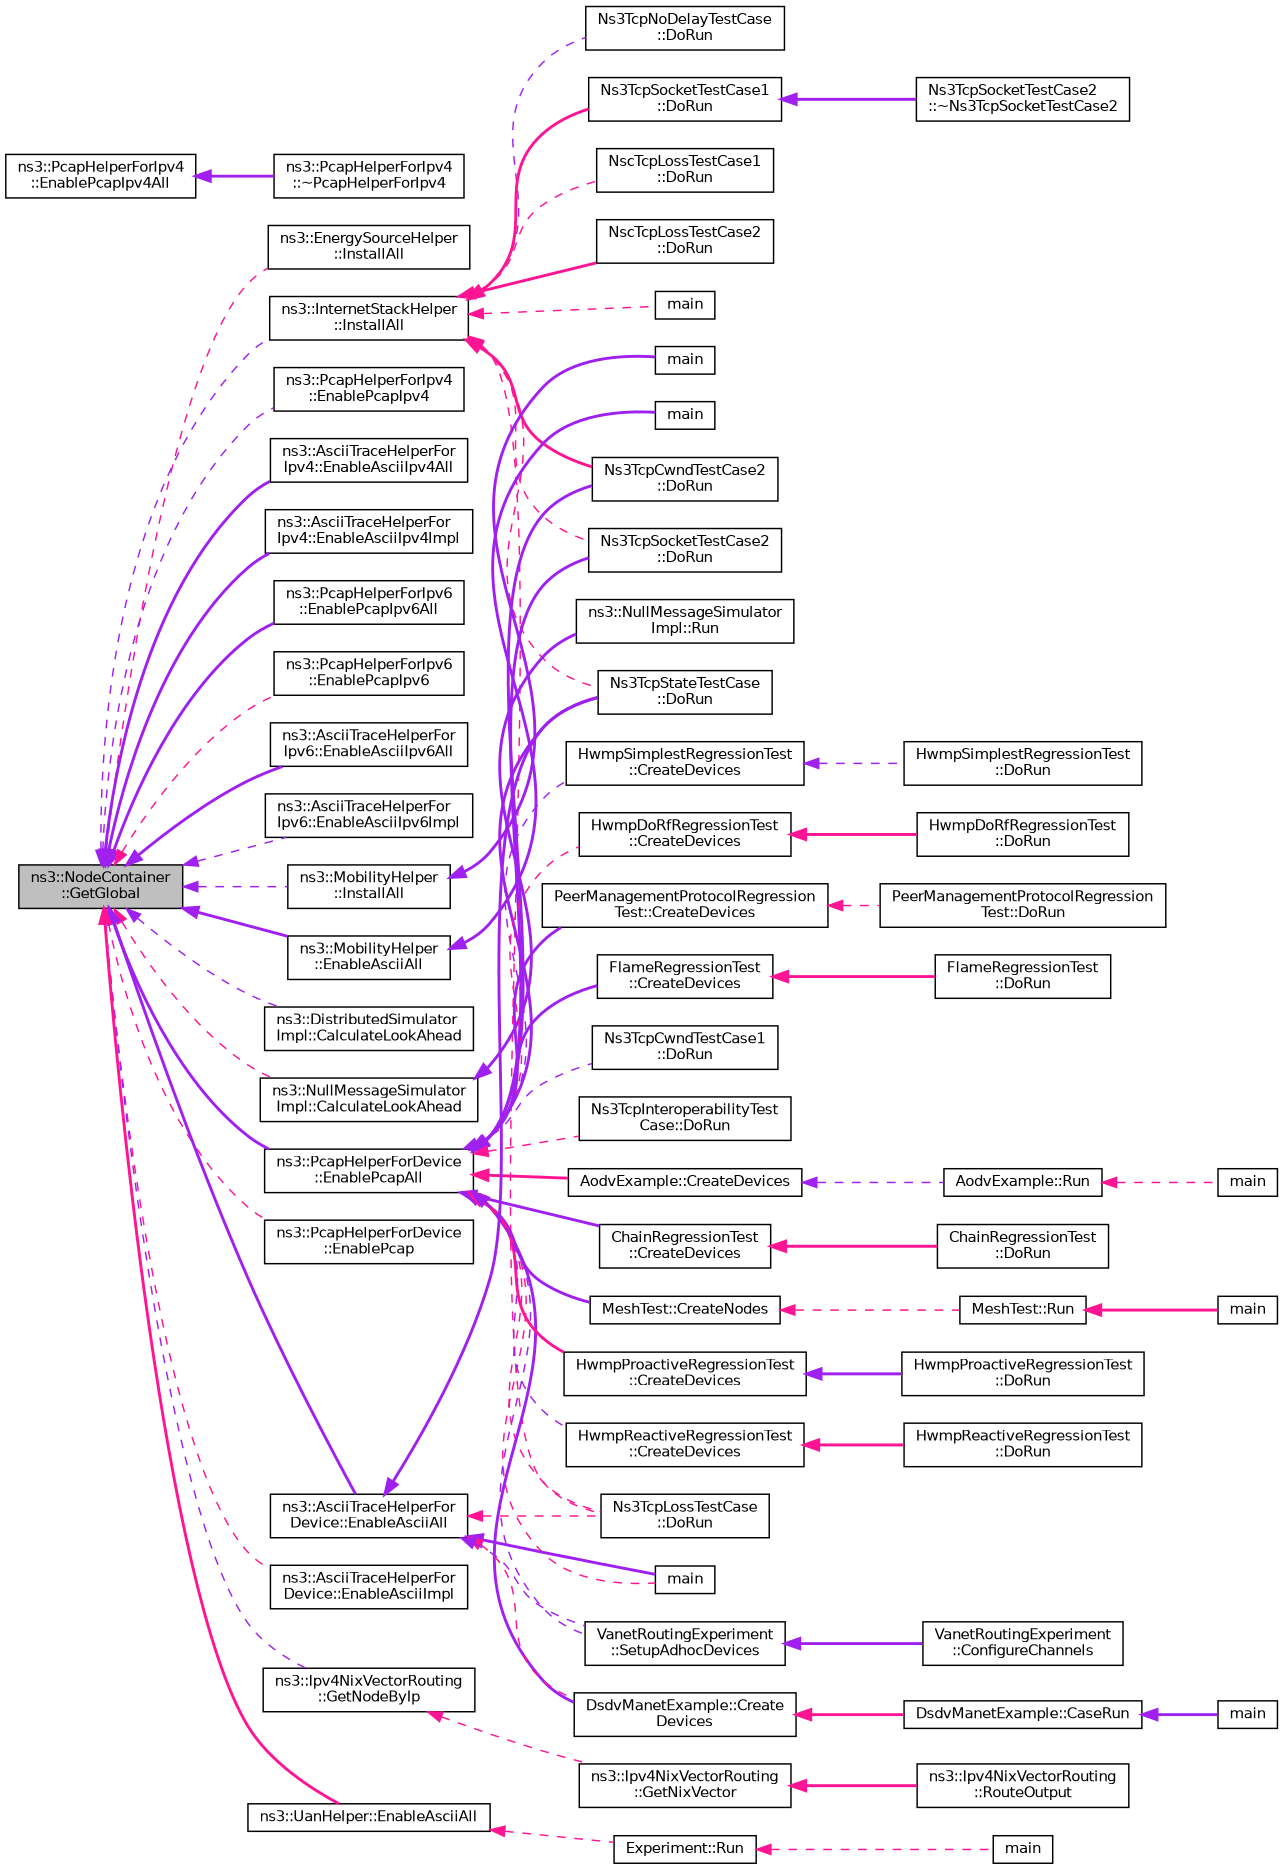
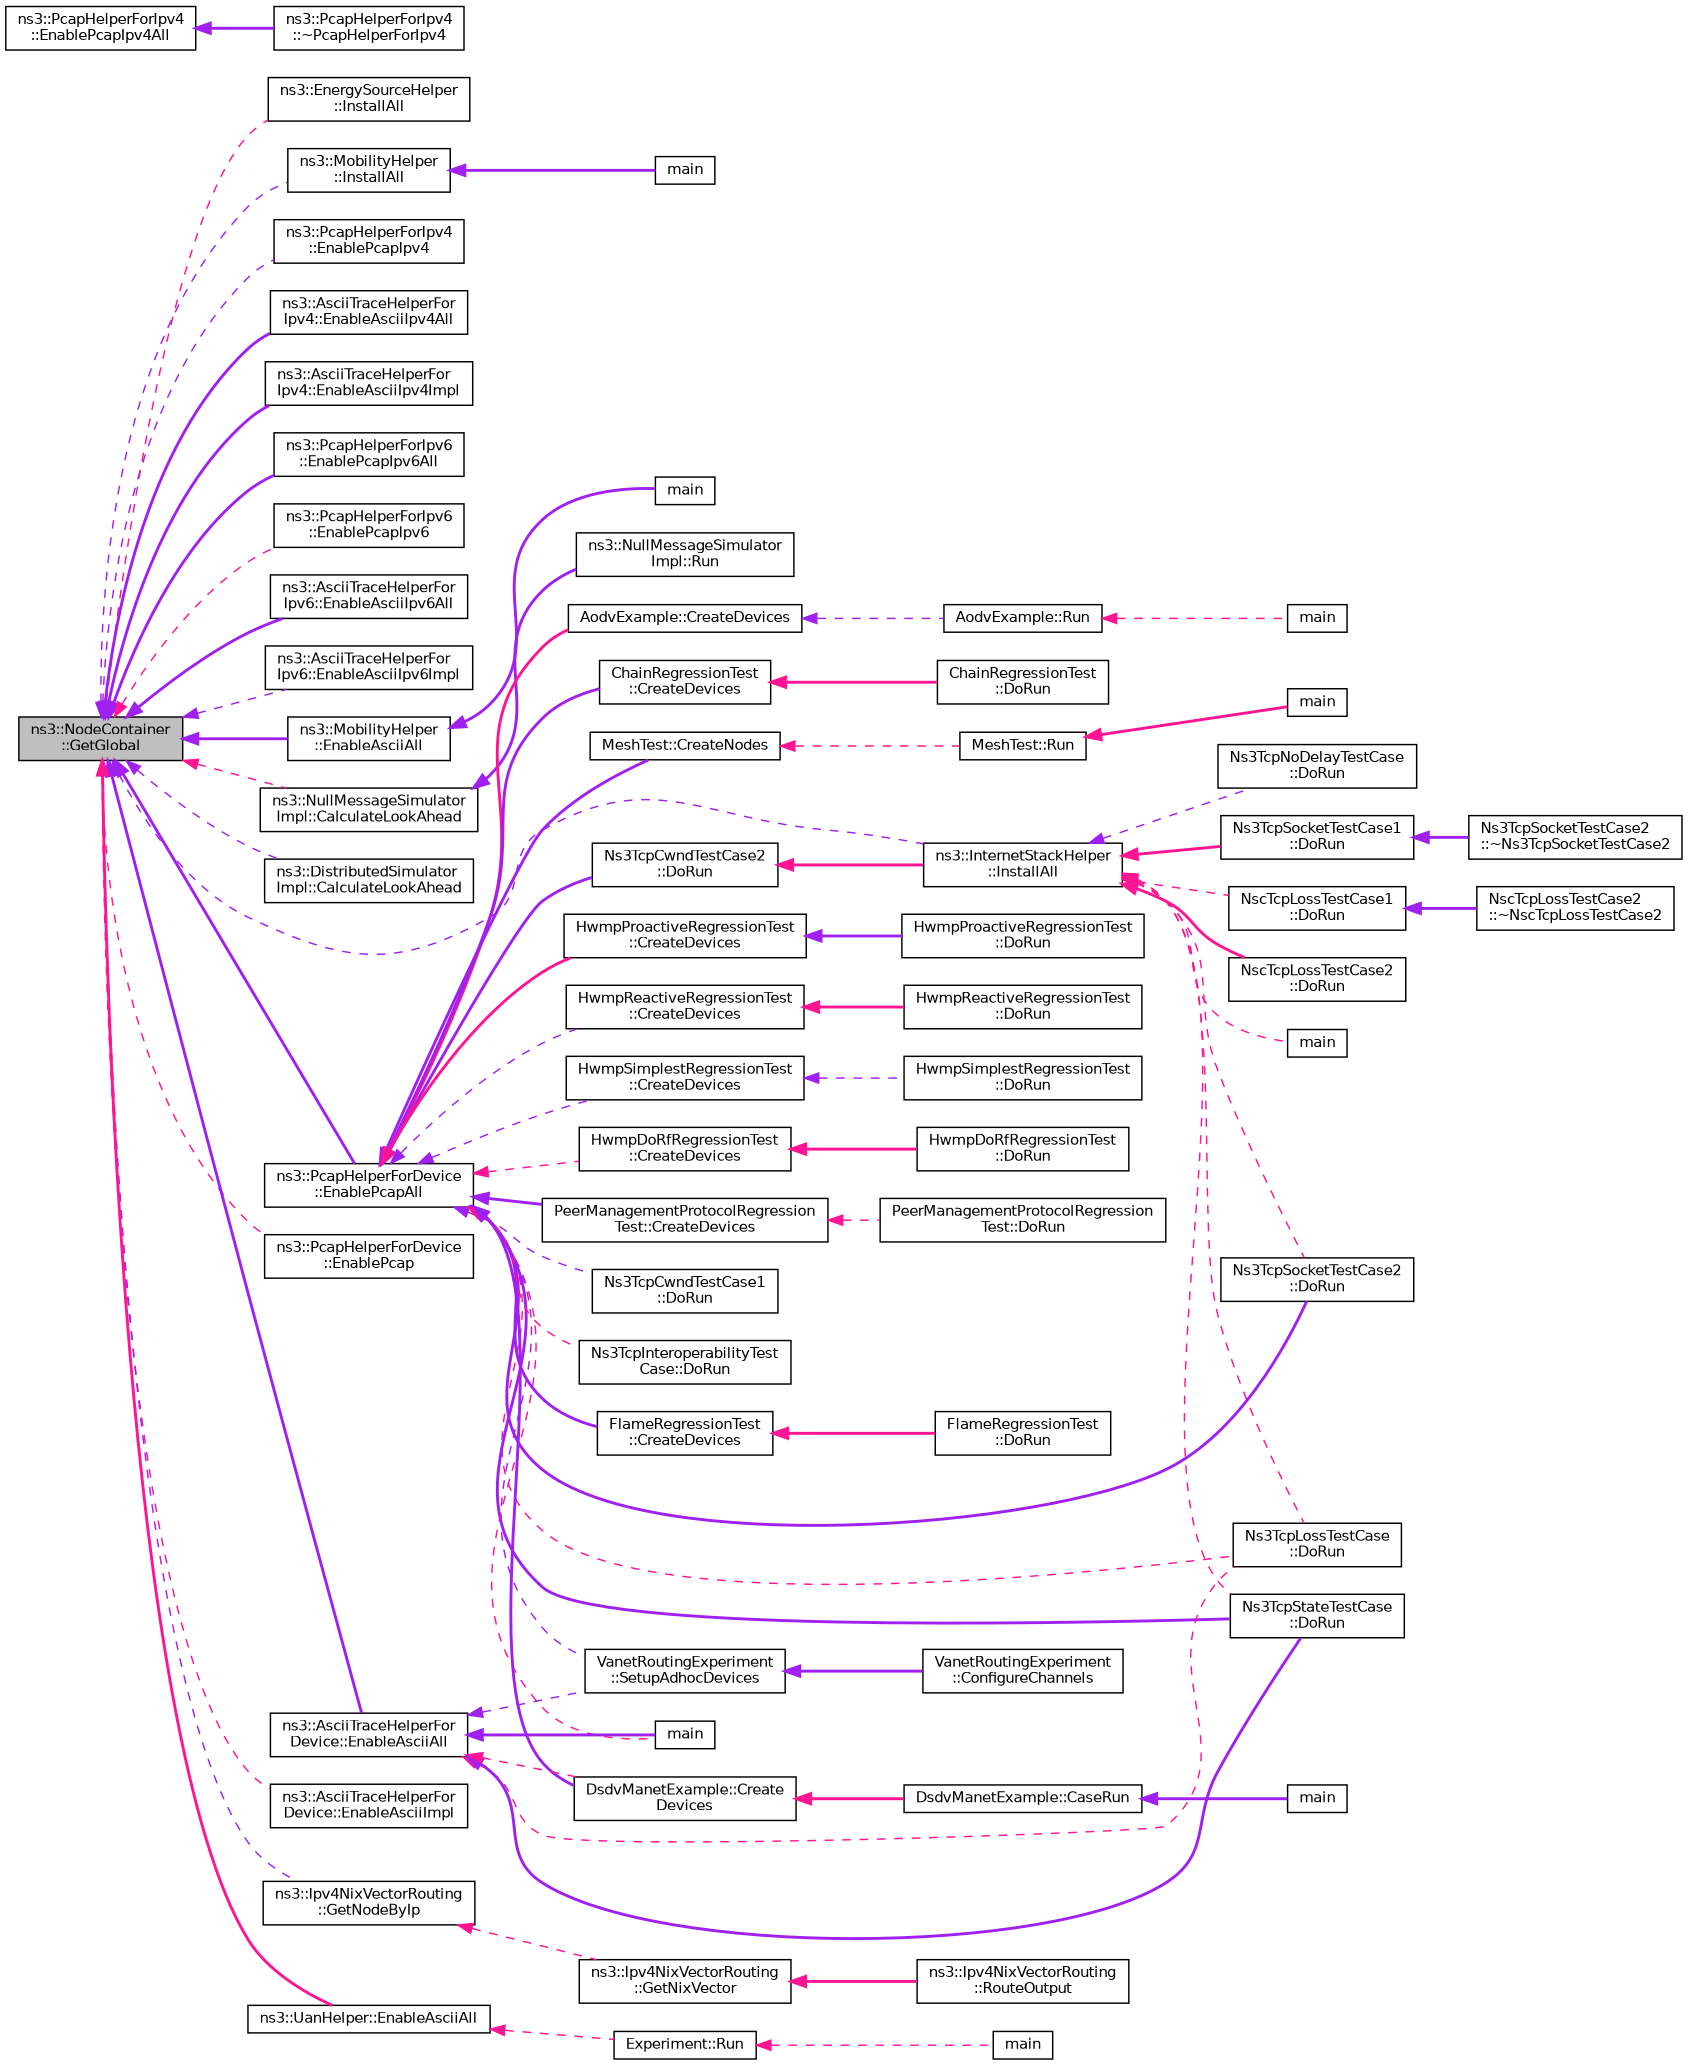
edge "Ns3TcpCwndTestCase2 ::DoRun" -> "ns3::InternetStackHelper ::InstallAll": reversed
node "NscTcpLossTestCase2 ::~NscTcpLossTestCase2": added
